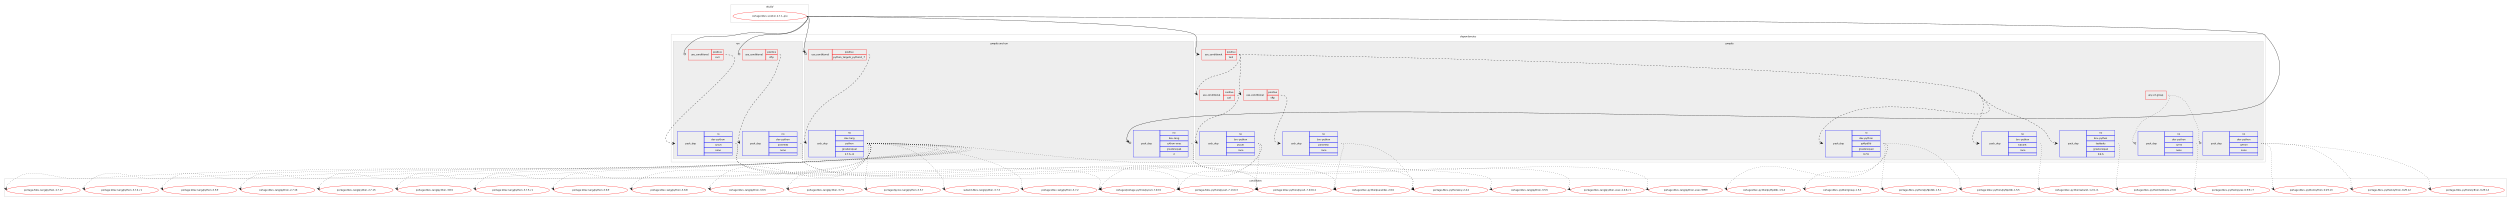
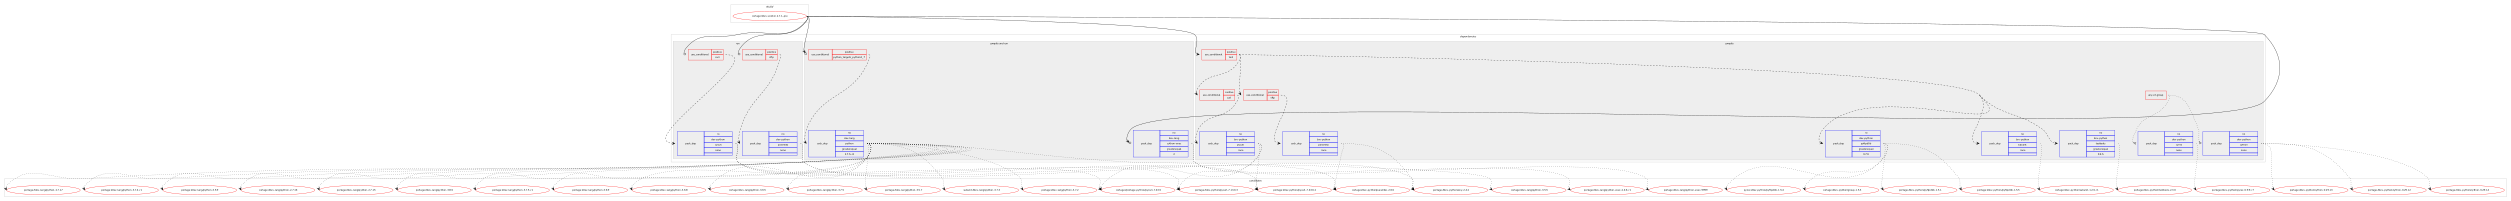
node "portage://pyrex-lang/python-3.5.7": label "portage://pyrex-lang/python-3.5.7" -> "portage://dev-lang/python-3.5.7"
node "portage://dev-python/pyftpdlib-1.5.4": label "portage://dev-python/pyftpdlib-1.5.4" -> "pyrex://dev-python/pyftpdlib-1.5.4"
